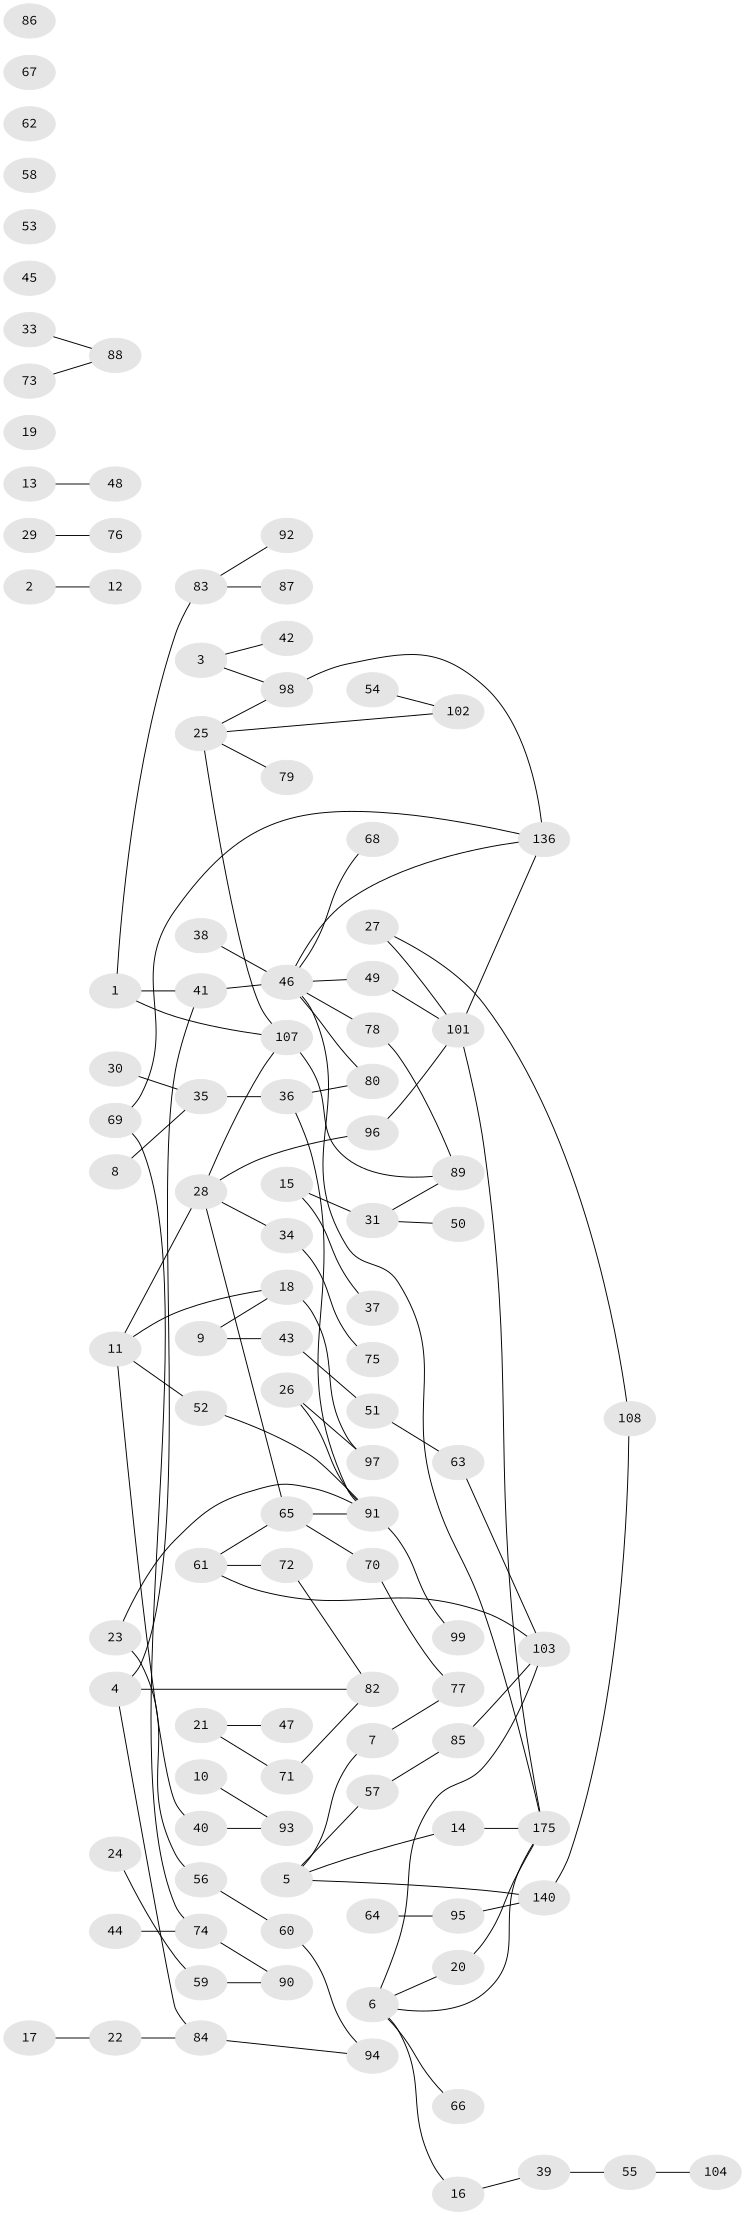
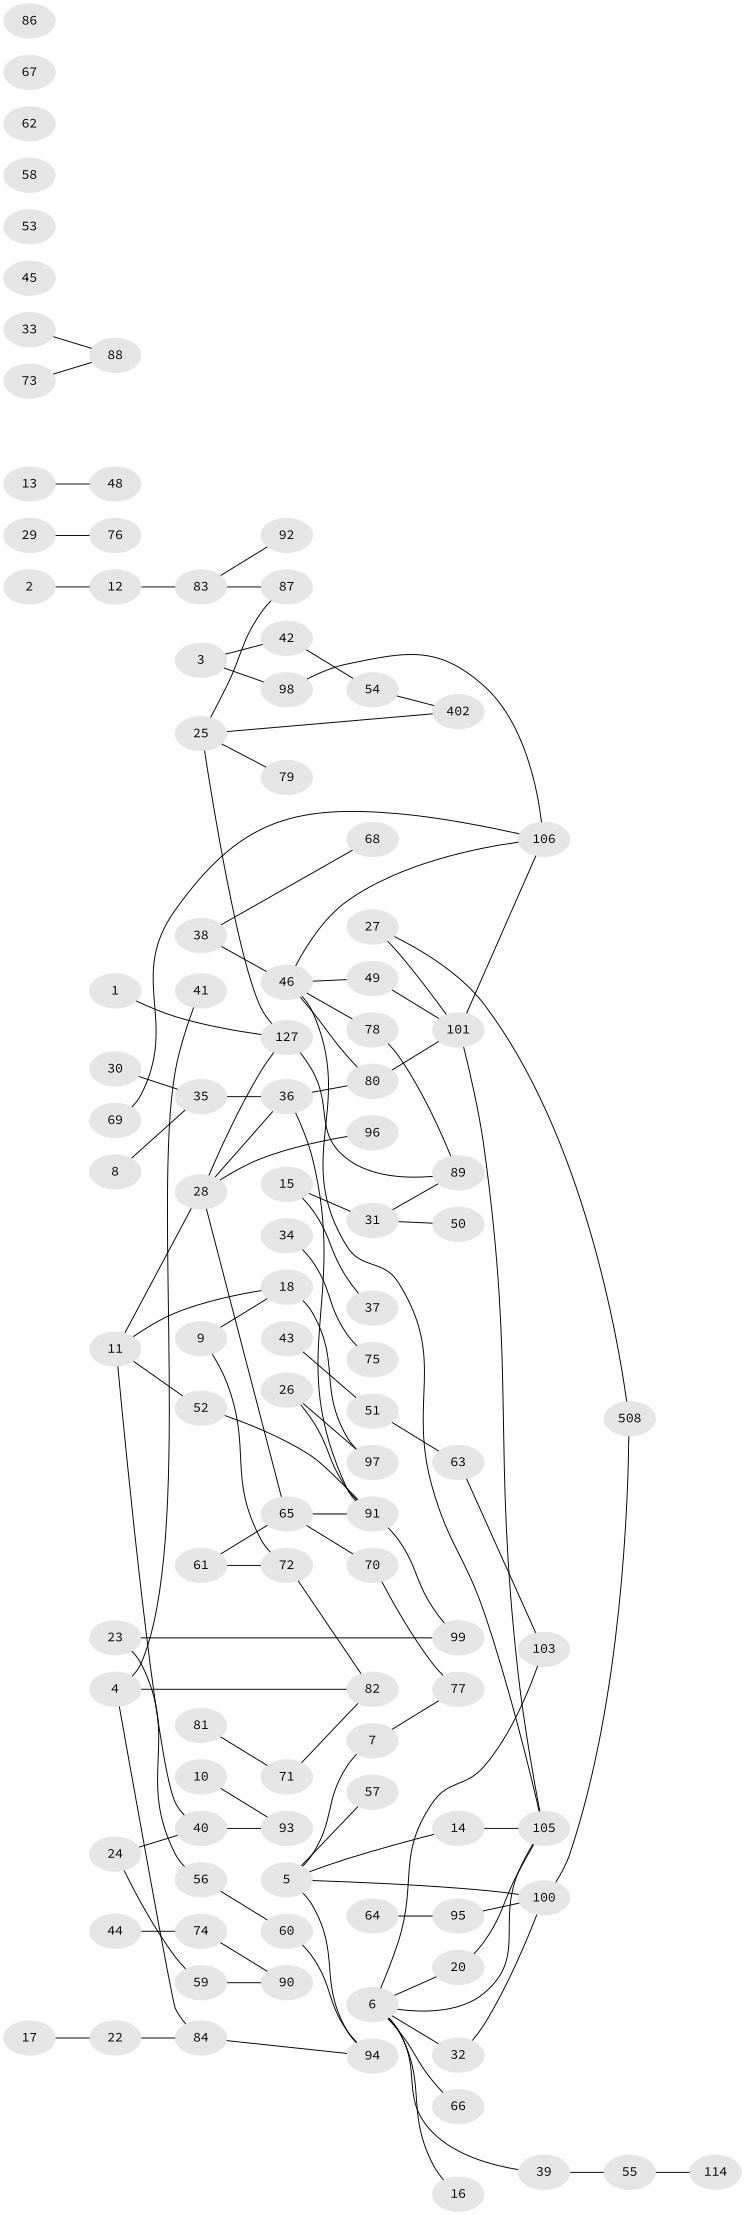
node "19": removed
edge "42" -- "54": added
edge "98" -- "25": now "87" -- "25"
node "102": label "102" -> "402"
edge "83" -- "1": now "83" -- "12"
node "136": label "136" -> "106"
edge "68" -- "46": now "68" -- "38"
edge "46" -- "41": removed
edge "1" -- "41": removed
node "107": label "107" -> "127"
edge "101" -- "96": now "101" -- "80"
edge "28" -- "34": now "28" -- "36"
edge "9" -- "43": now "9" -- "72"
node "108": label "108" -> "508"
edge "91" -- "23": now "99" -- "23"
edge "69" -- "74": removed
edge "61" -- "103": removed
node "21": label "21" -> "81"
node "47": removed
node "85": removed
node "175": label "175" -> "105"
edge "40" -- "24": added
node "140": label "140" -> "100"
edge "5" -- "94": added
node "32": added
node "104": label "104" -> "114"
edge "39" -- "16": now "39" -- "6"
